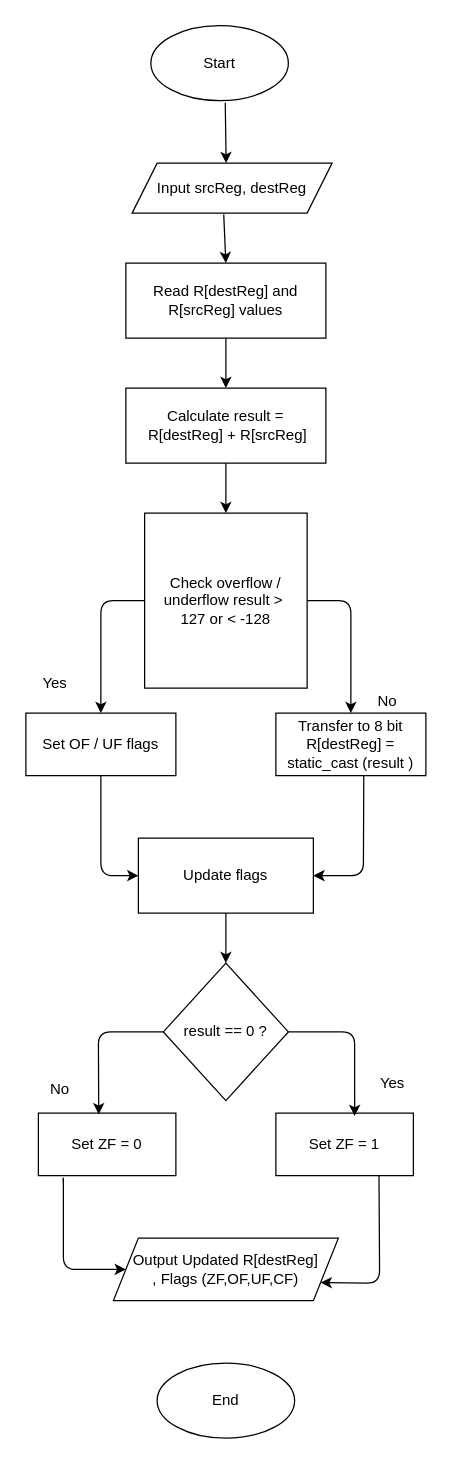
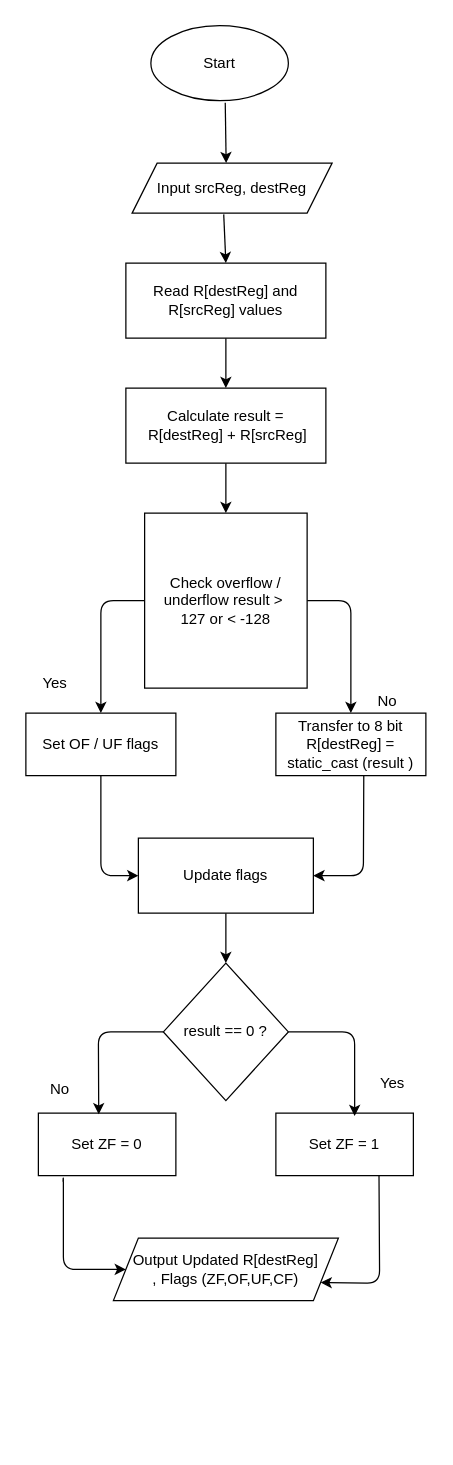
node "End": removed
